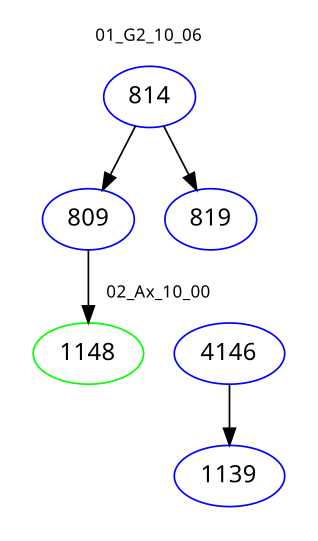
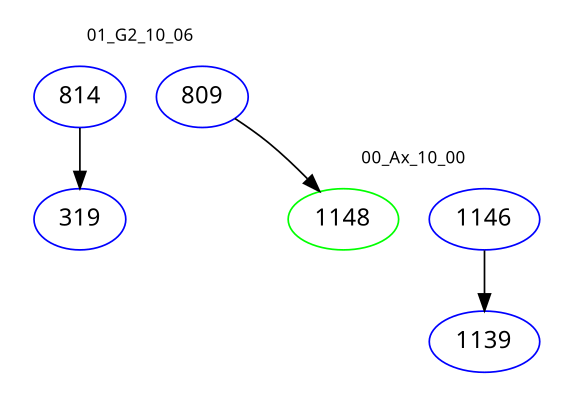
edge "814" -> "809": removed
node "819": label "819" -> "319"
cluster "02_Ax_10_00": label "02_Ax_10_00" -> "00_Ax_10_00"
node "4146": label "4146" -> "1146"
